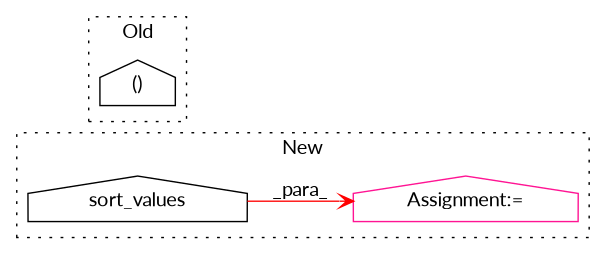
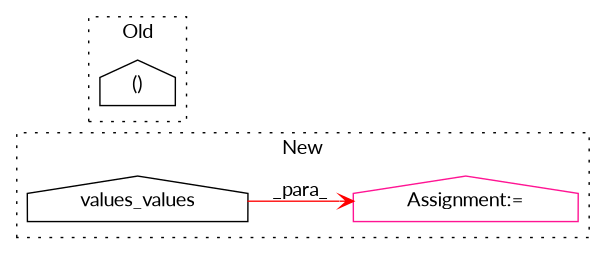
node "sort_values": label "sort_values" -> "values_values"
